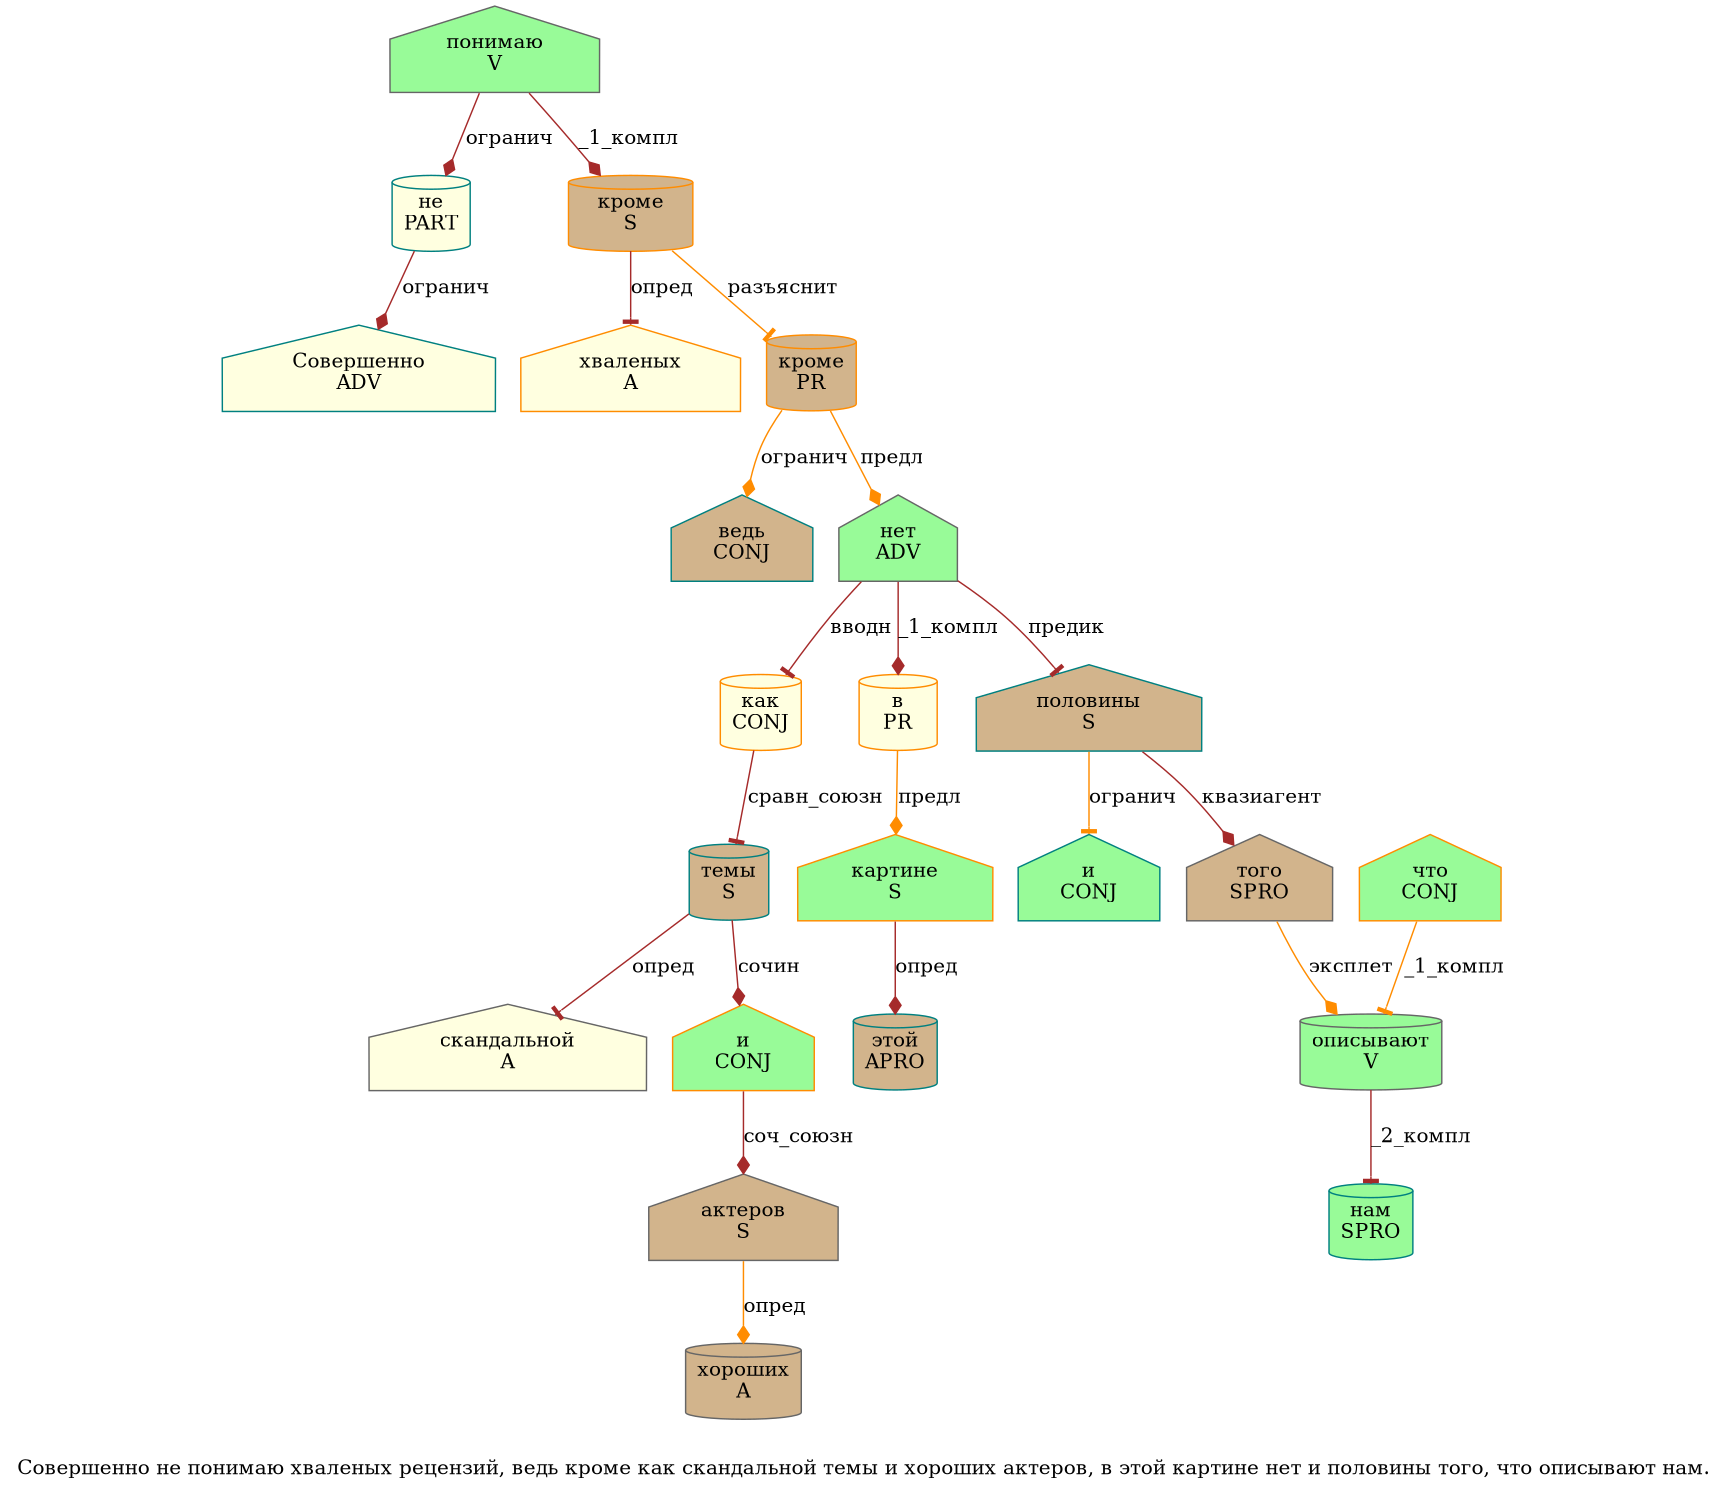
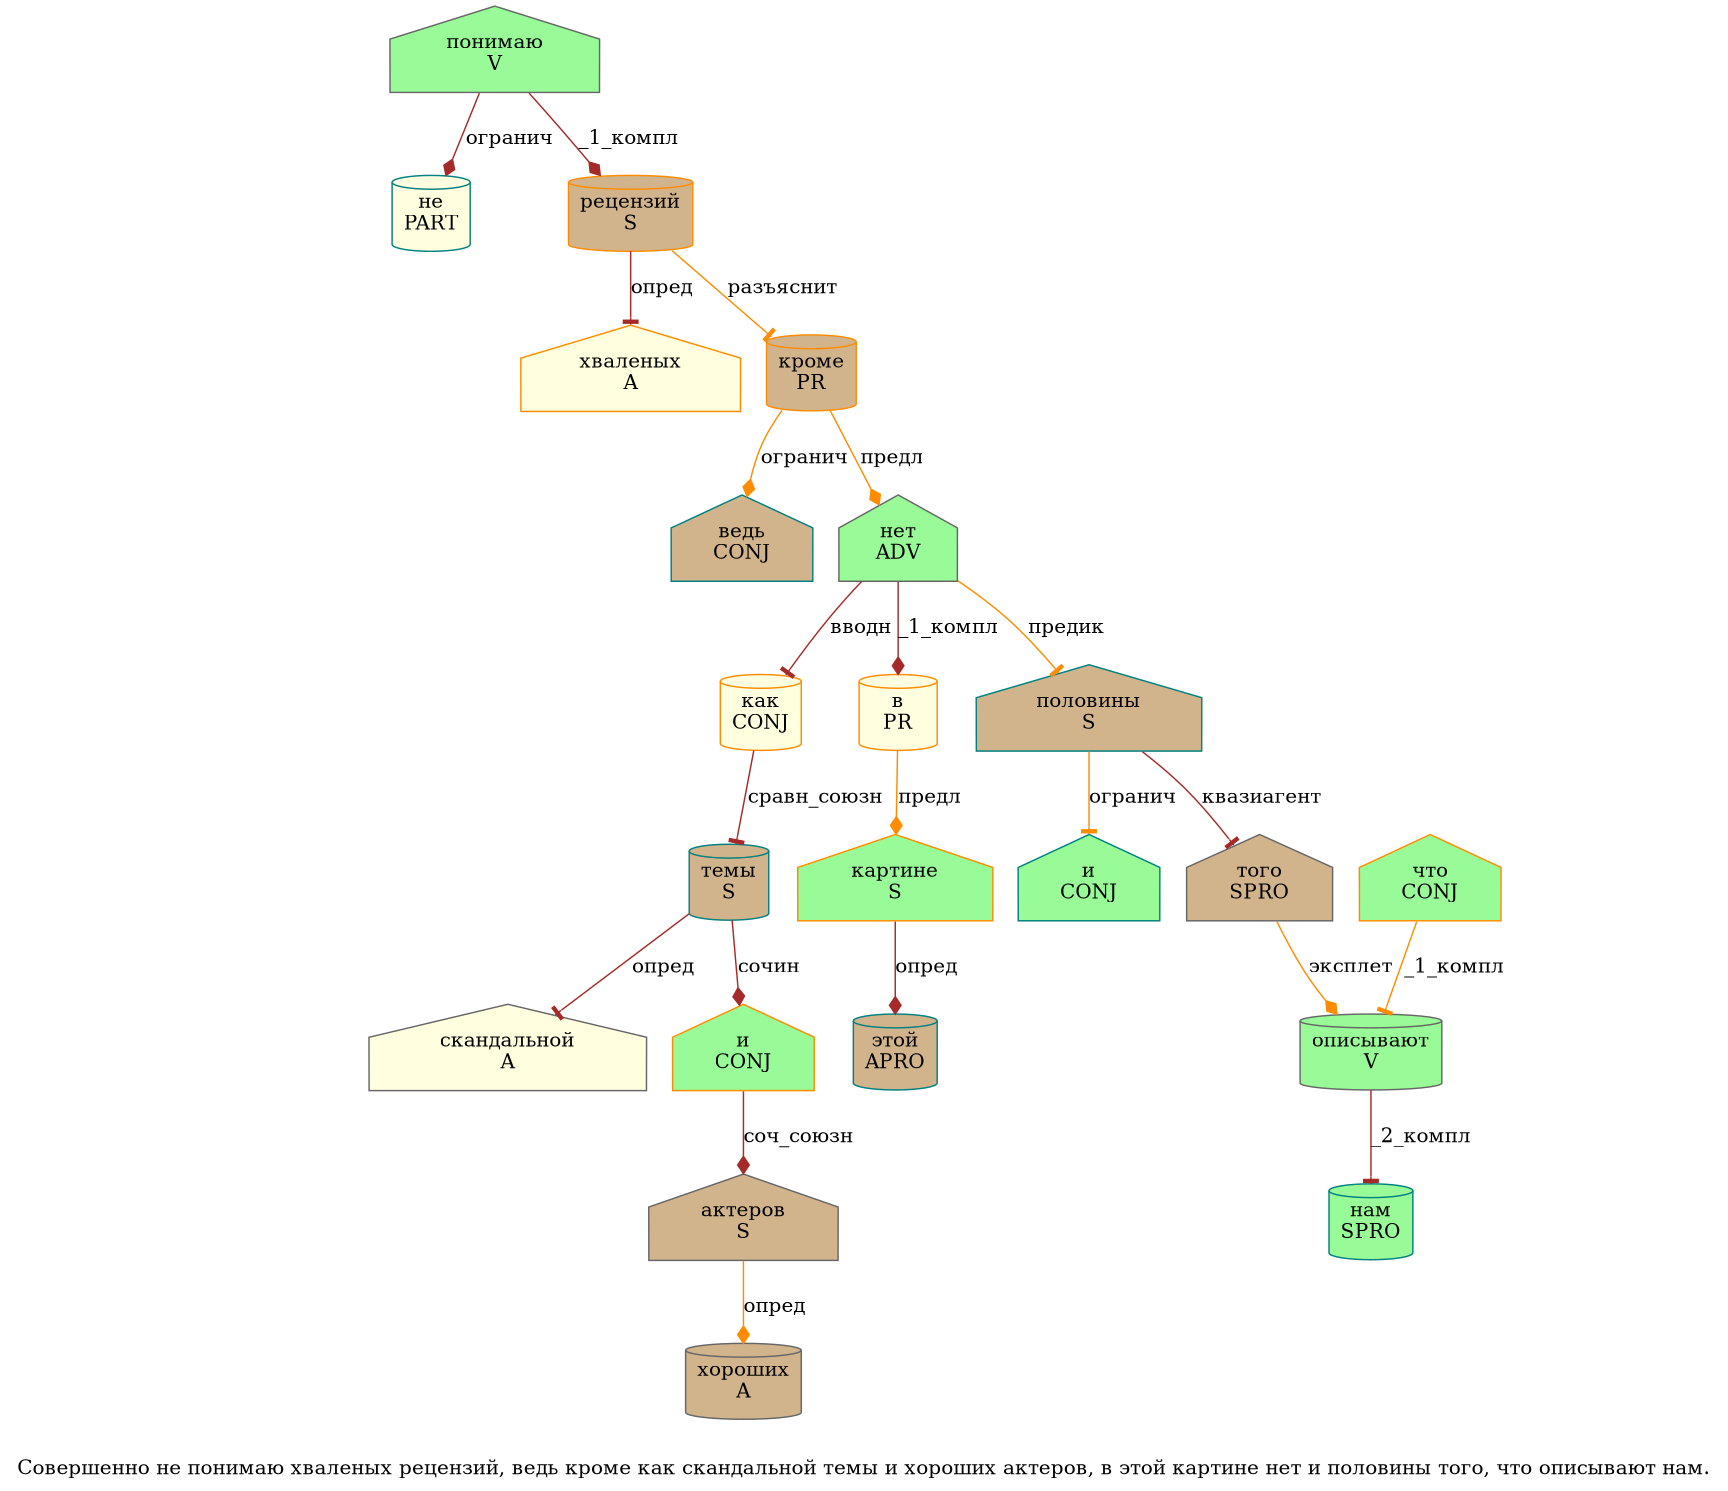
node "кроме S": label "кроме S" -> "рецензий S"
node "Совершенно ADV": removed
edge "нет ADV" -> "половины S": color brown -> darkorange
edge "половины S" -> "того SPRO": arrowhead diamond -> tee
